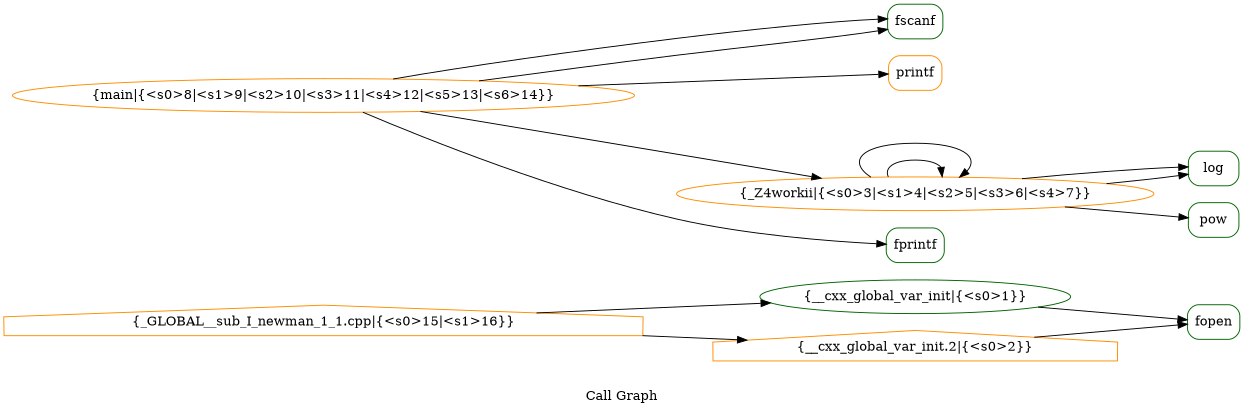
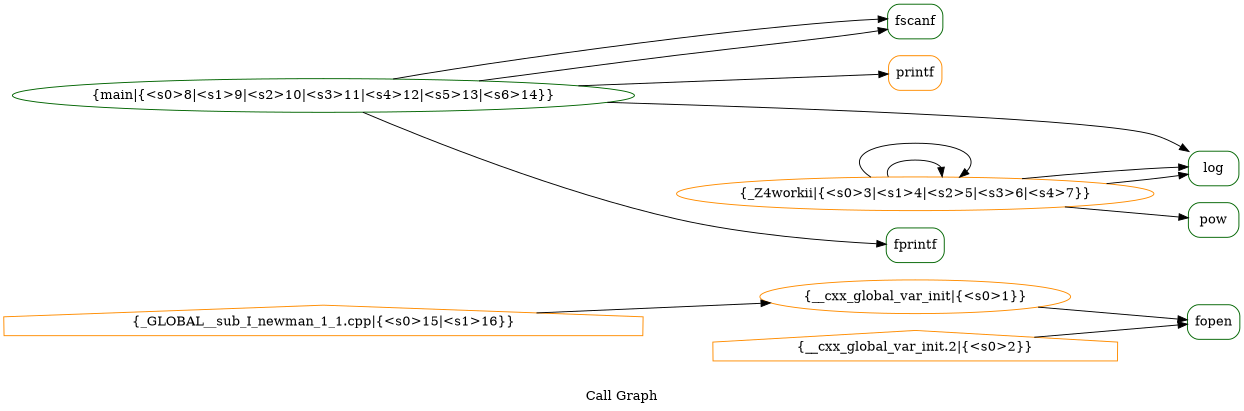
node "{main|{<s0>8|<s1>9|<s2>10|<s3>11|<s4>12|<s5>13|<s6>14}}": color darkorange -> darkgreen
edge "{main|{<s0>8|<s1>9|<s2>10|<s3>11|<s4>12|<s5>13|<s6>14}}" -> "{_Z4workii|{<s0>3|<s1>4|<s2>5|<s3>6|<s4>7}}": now "{main|{<s0>8|<s1>9|<s2>10|<s3>11|<s4>12|<s5>13|<s6>14}}" -> "log"
node "{__cxx_global_var_init|{<s0>1}}": color darkgreen -> darkorange
edge "{_GLOBAL__sub_I_newman_1_1.cpp|{<s0>15|<s1>16}}" -> "{__cxx_global_var_init.2|{<s0>2}}": removed
